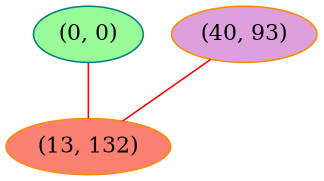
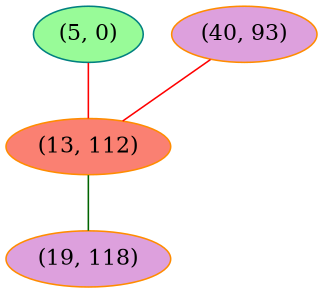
node "(0, 0)": label "(0, 0)" -> "(5, 0)"
node "(13, 132)": label "(13, 132)" -> "(13, 112)"
node "(19, 118)": added
